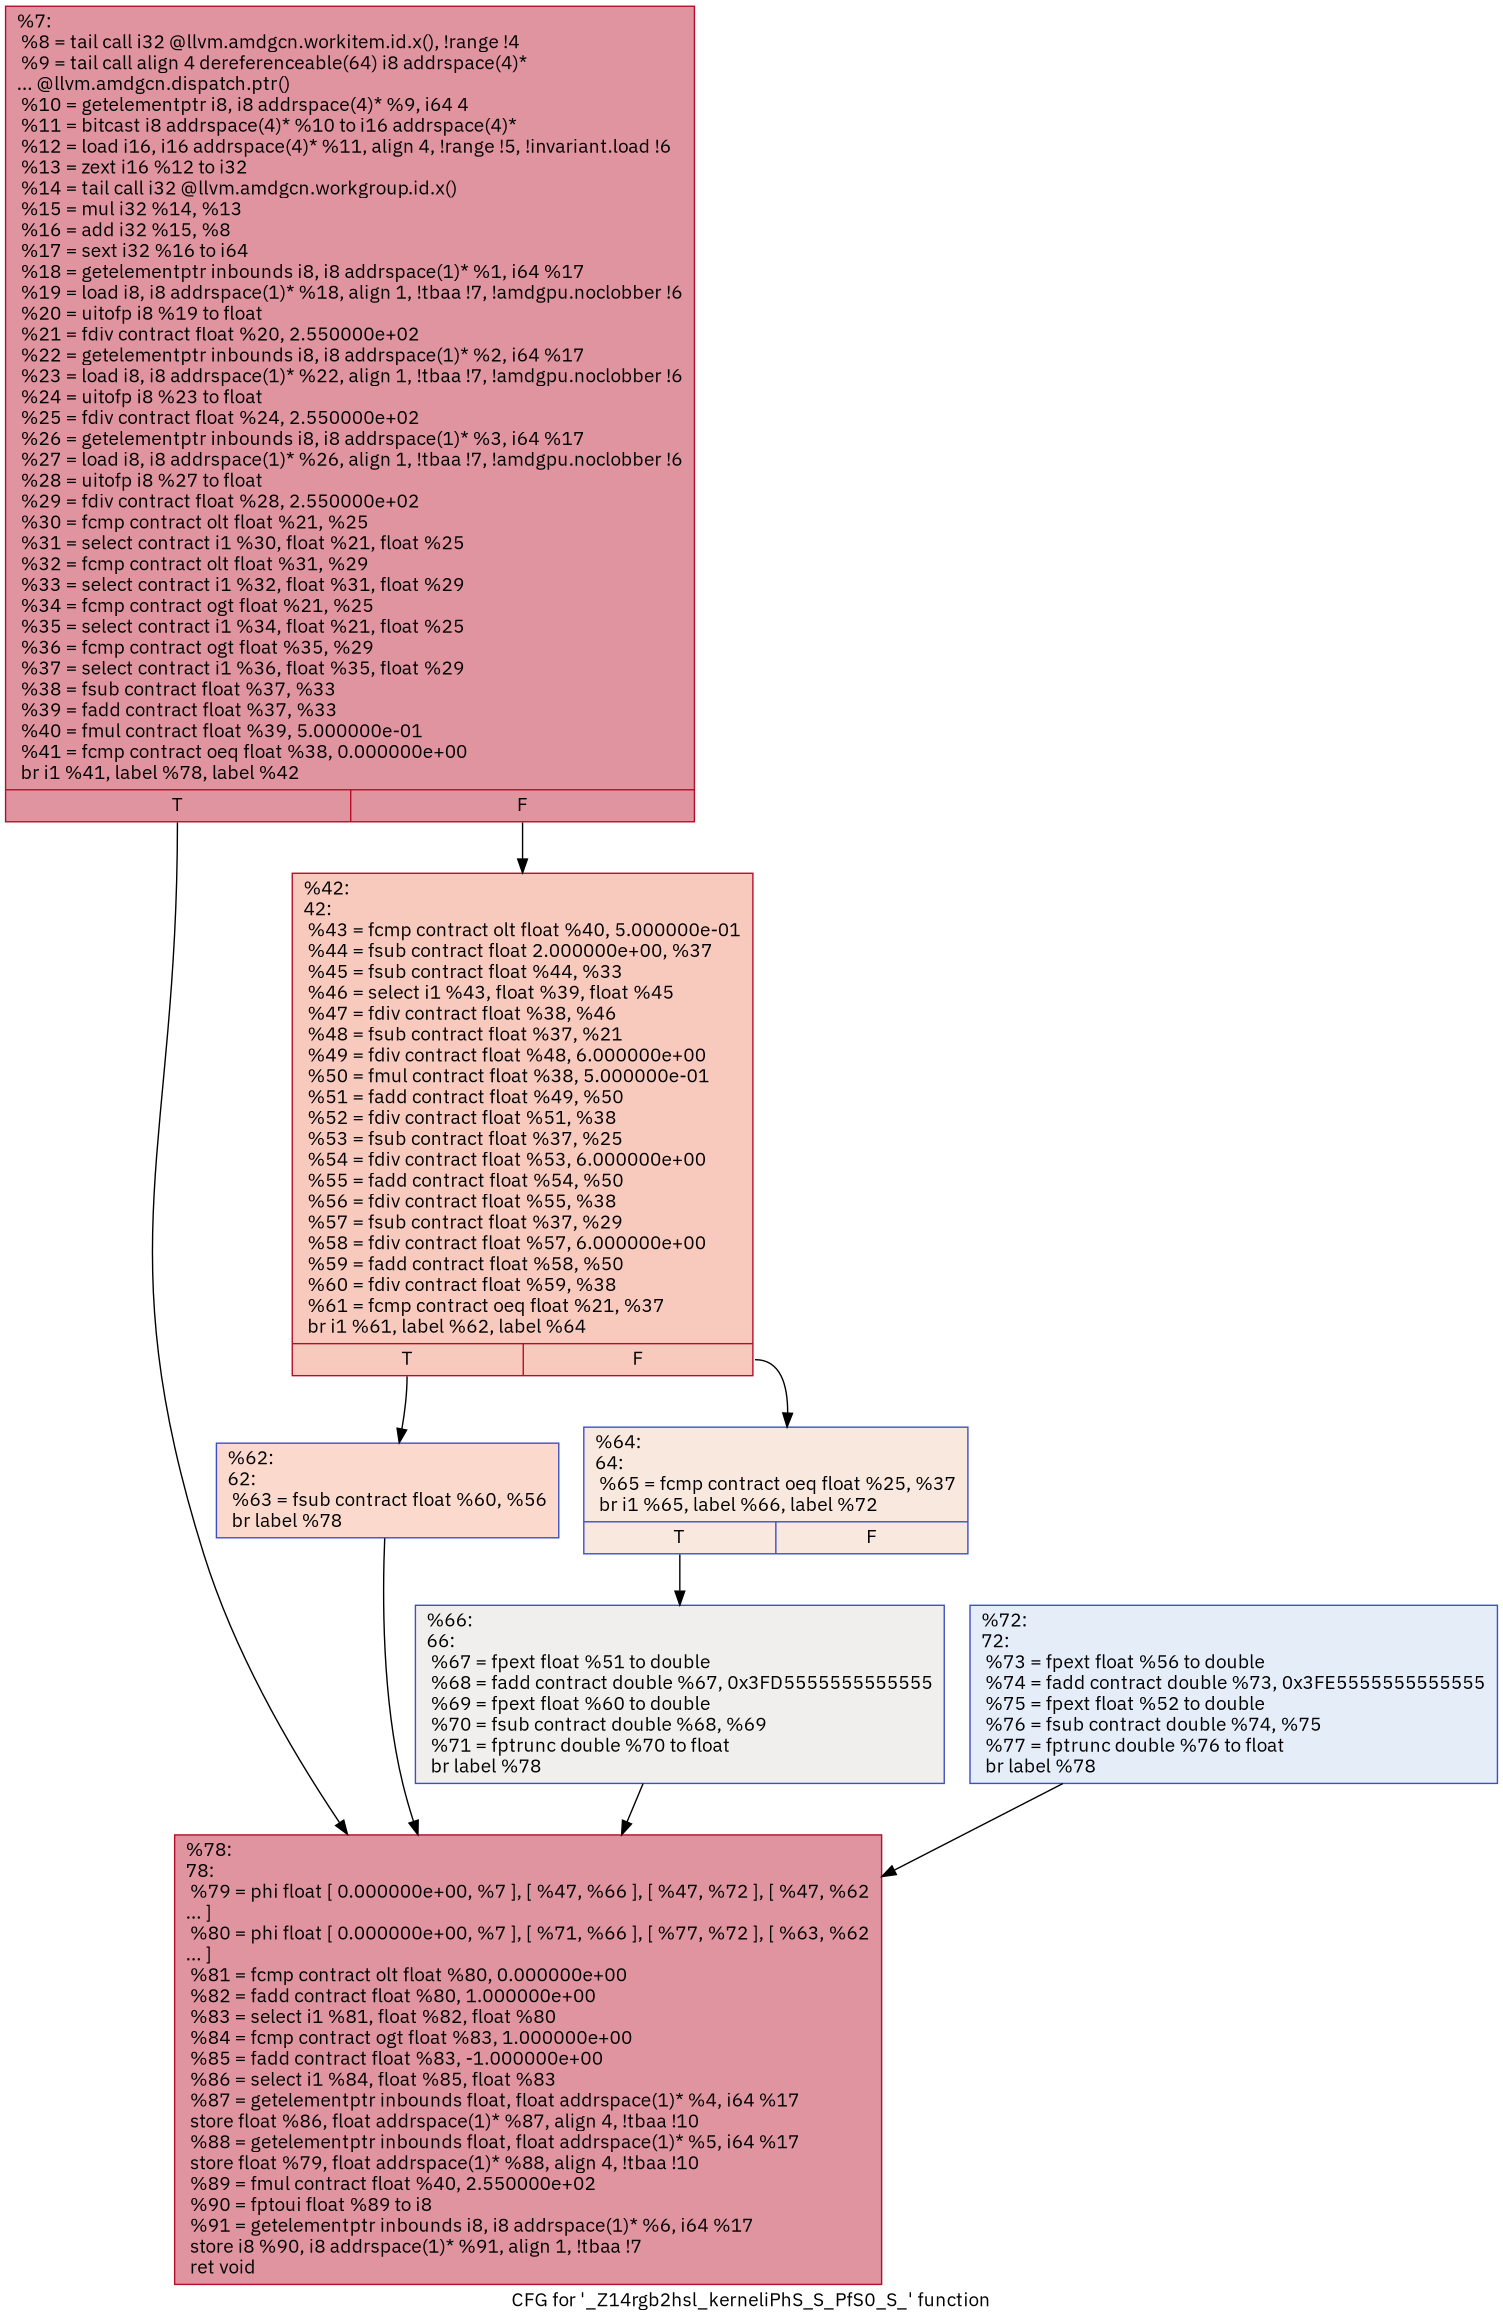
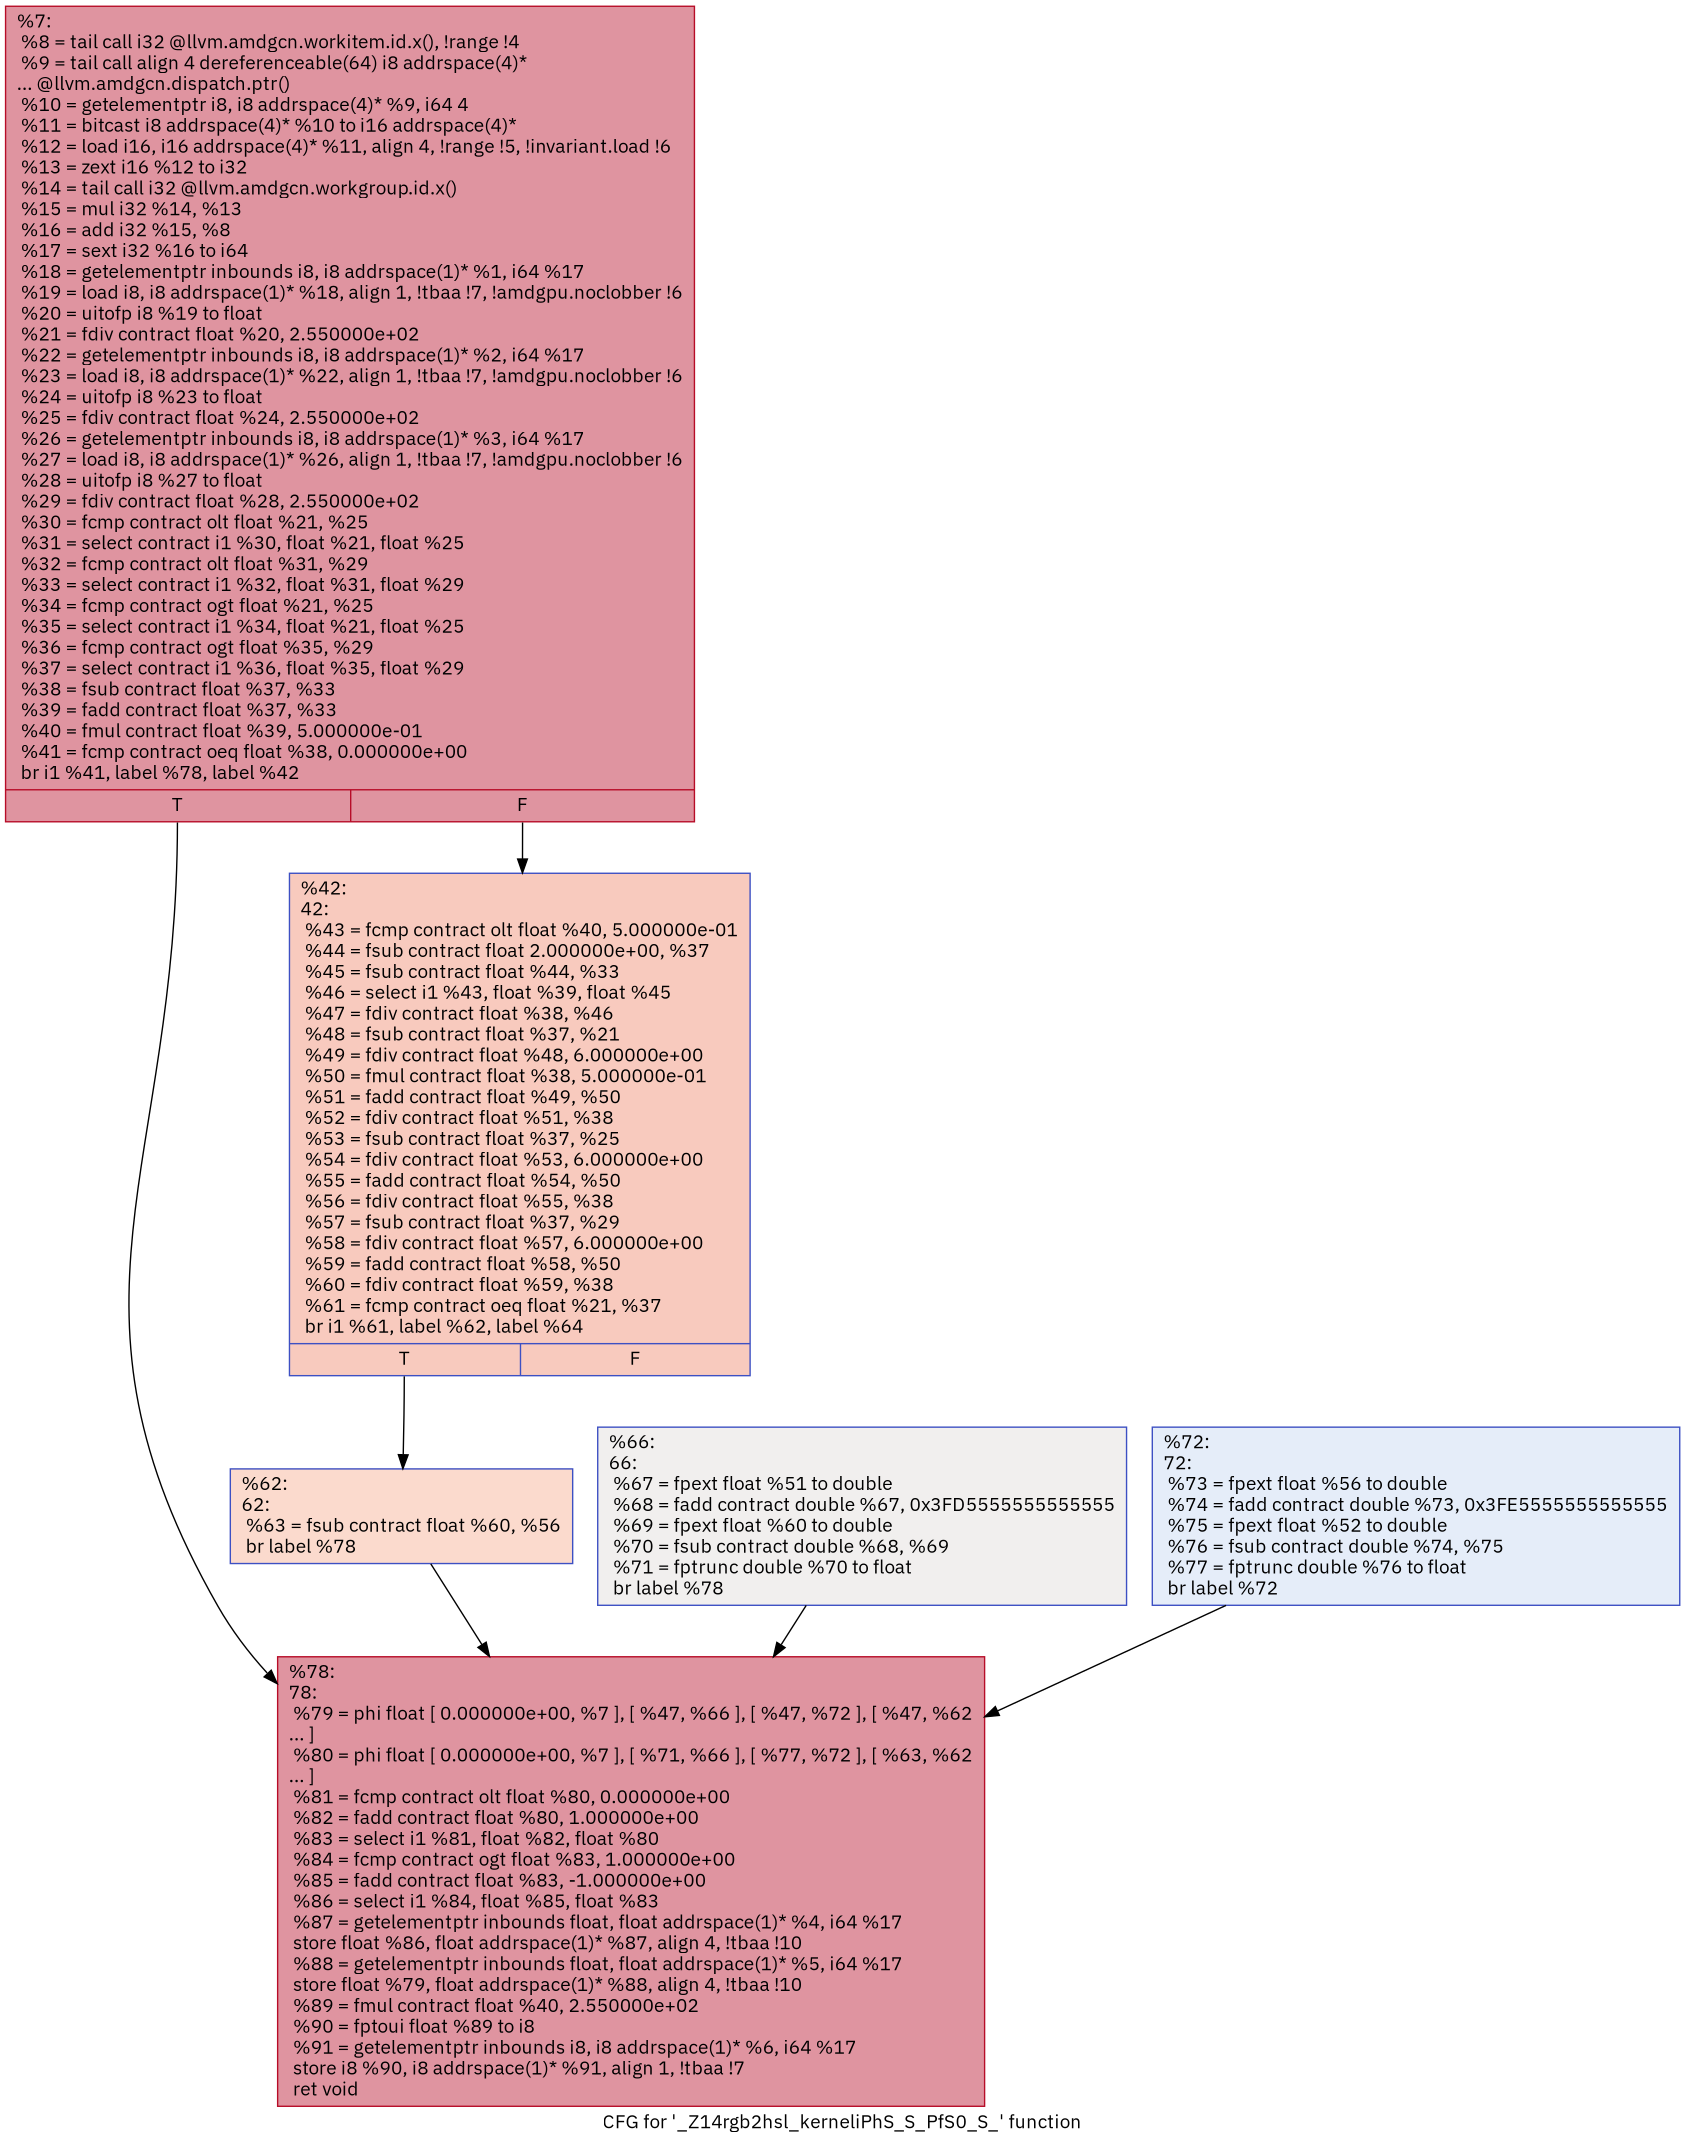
node "%42:": color #b70d28ff -> #3d50c3ff
node "%64:": removed
node "%72:": text "br label %78" -> "br label %72"
